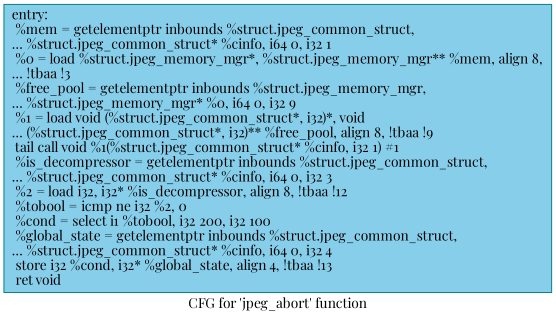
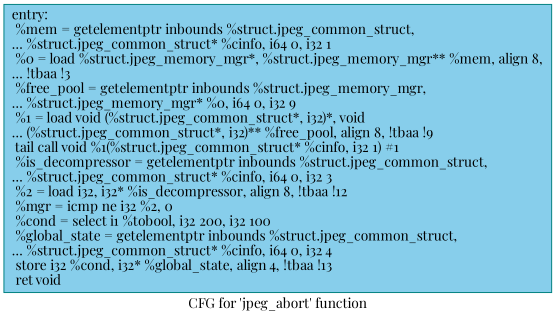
node "entry:": text "%tobool = icmp ne i32 %2, 0" -> "%mgr = icmp ne i32 %2, 0"
